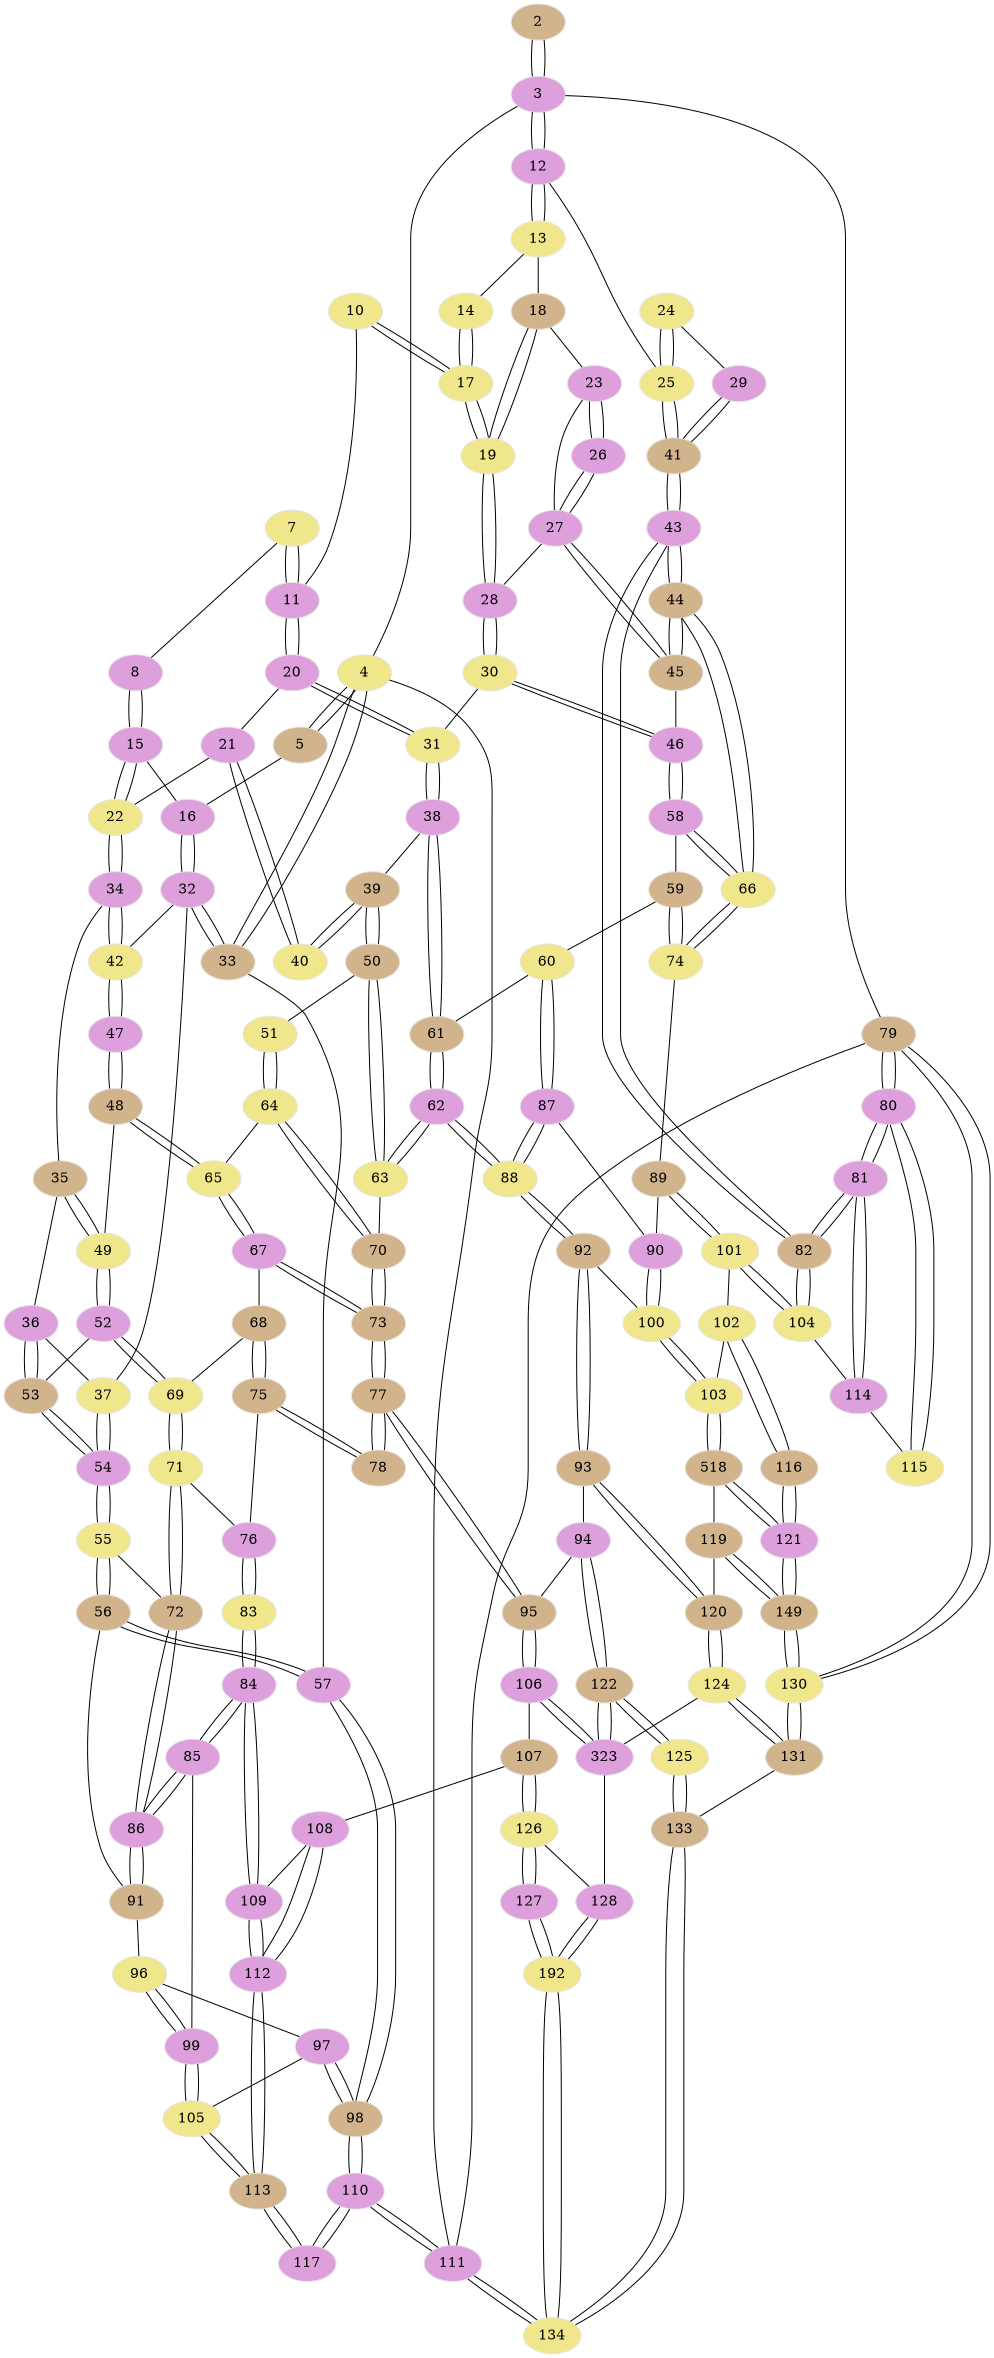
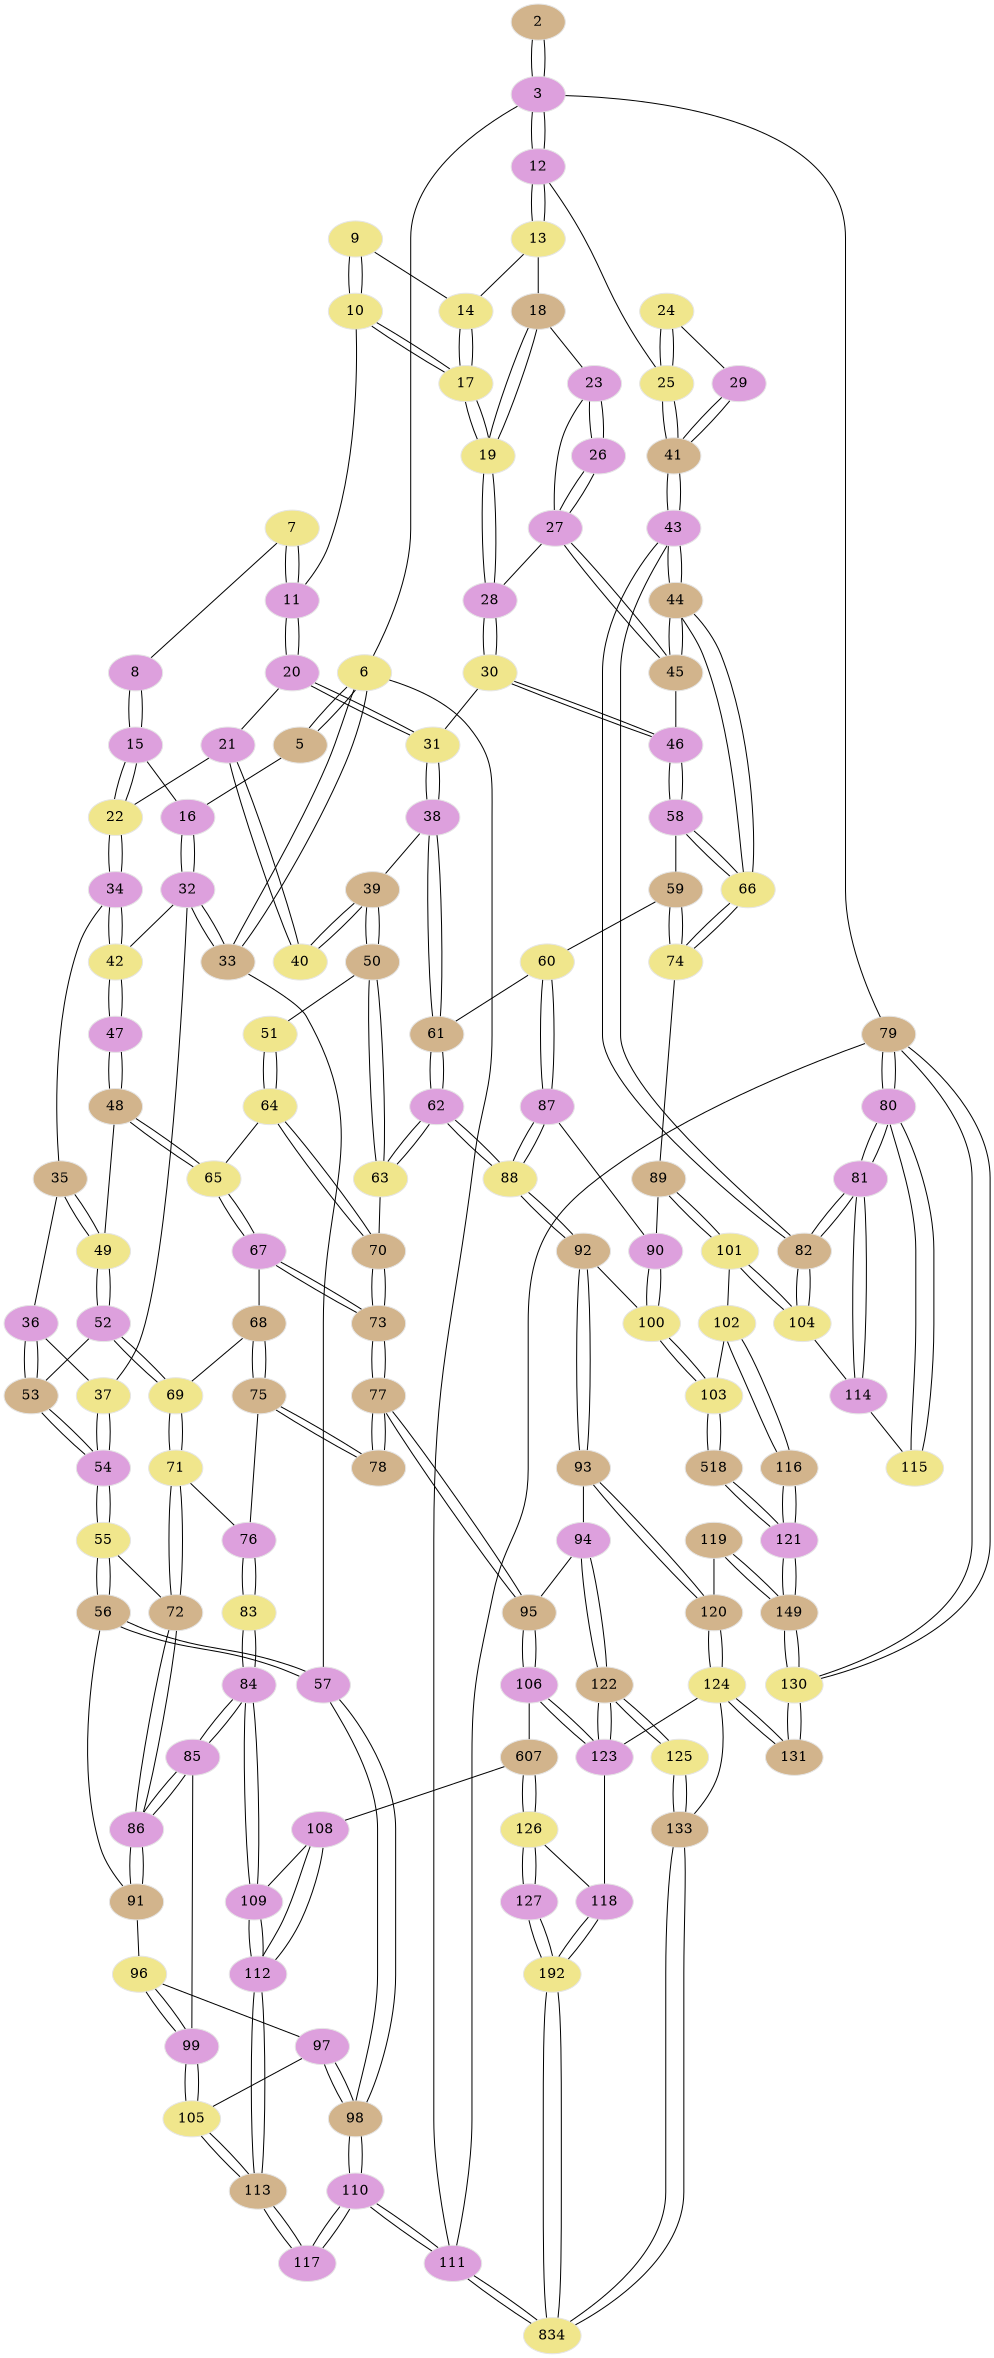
node "9": added
node "4": label "4" -> "6"
edge "518" -- "119": removed
node "107": label "107" -> "607"
node "323": label "323" -> "123"
edge "131" -- "133": now "124" -- "133"
node "128": label "128" -> "118"
node "134": label "134" -> "834"
